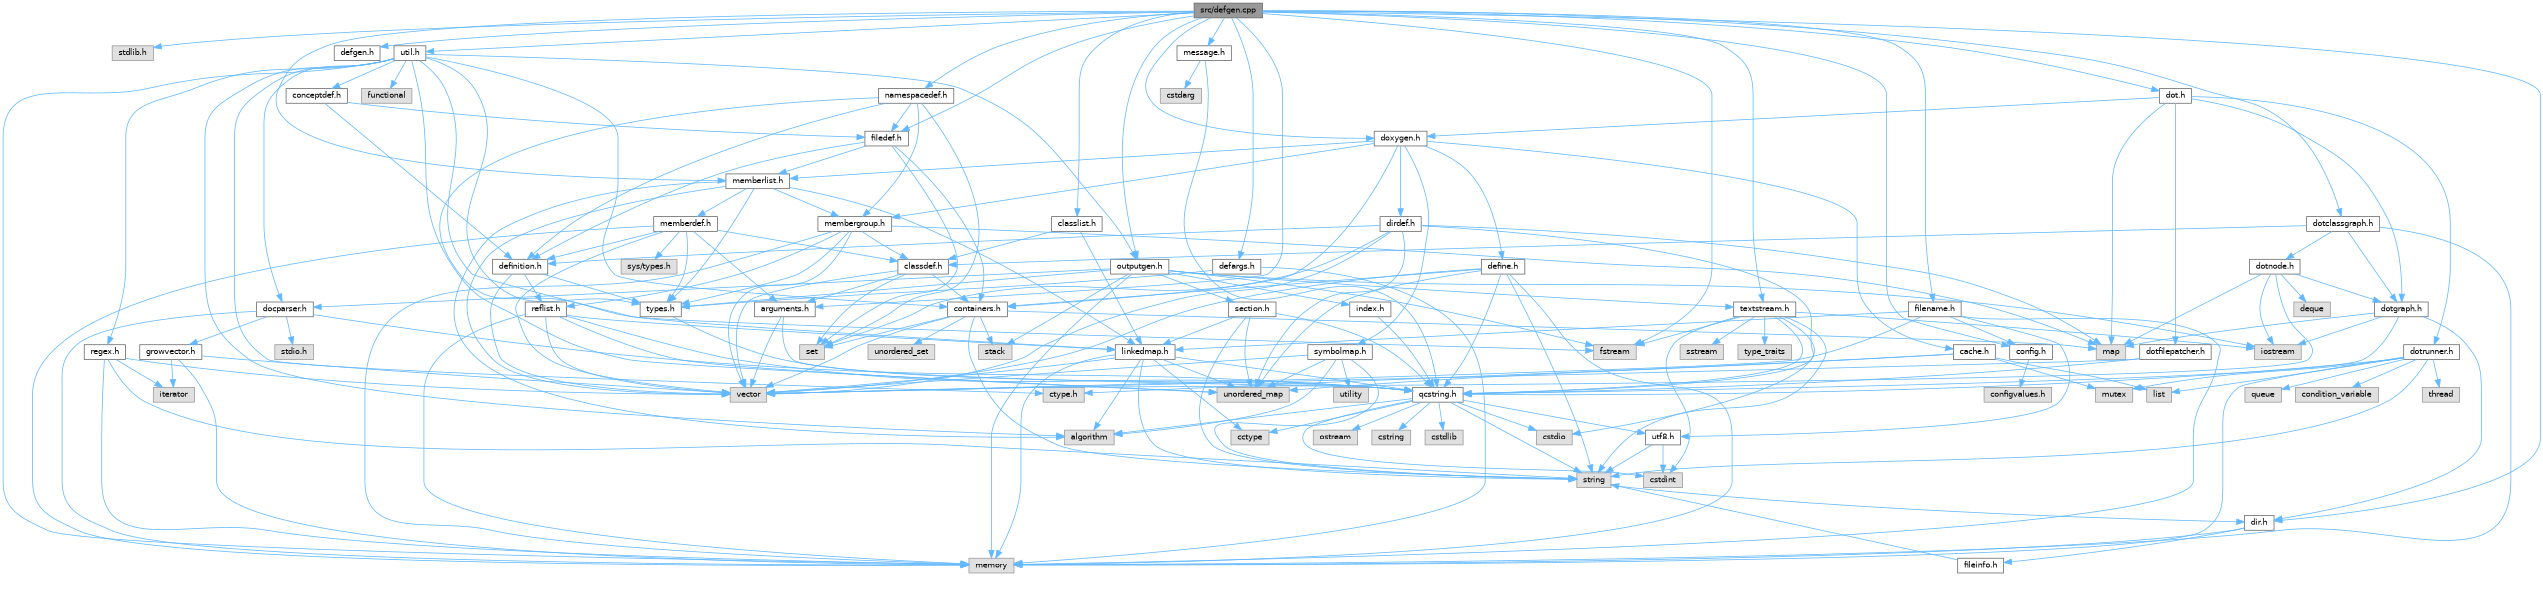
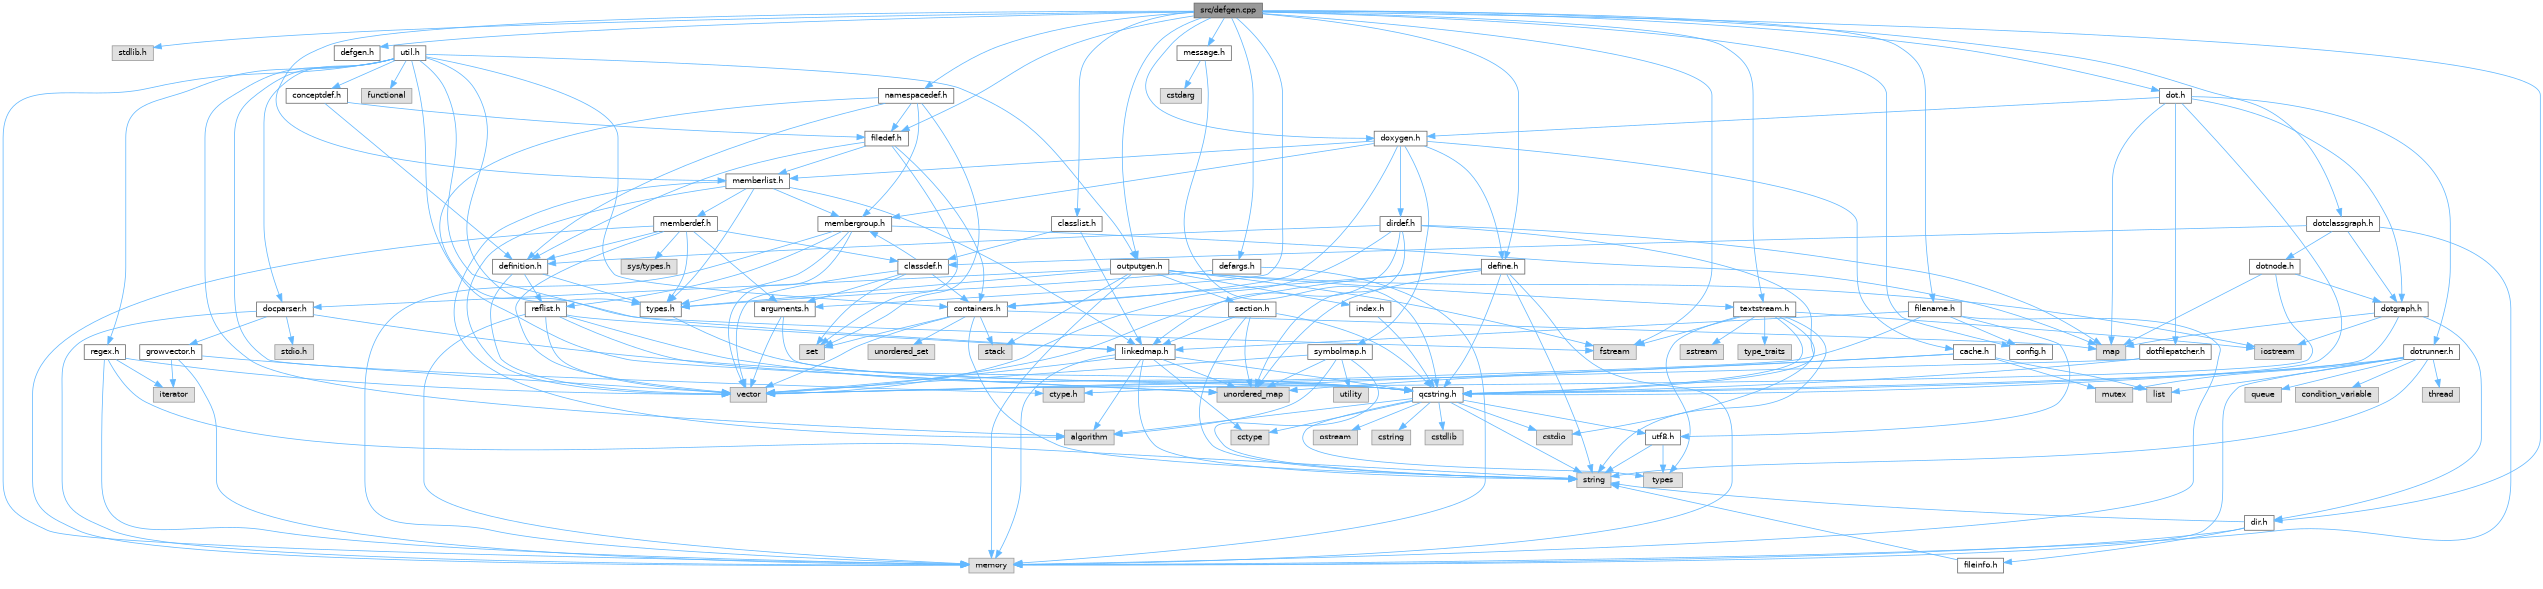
edge "src/defgen.cpp" -> "util.h": now "src/defgen.cpp" -> "define.h"
edge "membergroup.h" -> "classdef.h": reversed
edge "dirdef.h" -> "set": now "dirdef.h" -> "linkedmap.h"
edge "dotnode.h" -> "iostream": removed
node "deque": removed
edge "dot.h" -> "qcstring.h": added
node "configvalues.h": removed
node "cstdint": label "cstdint" -> "types"
edge "string" -> "dir.h": reversed
